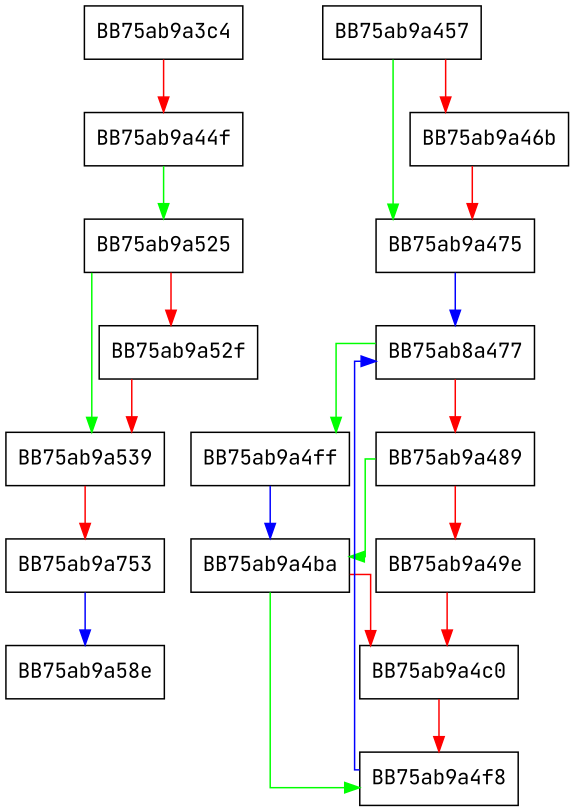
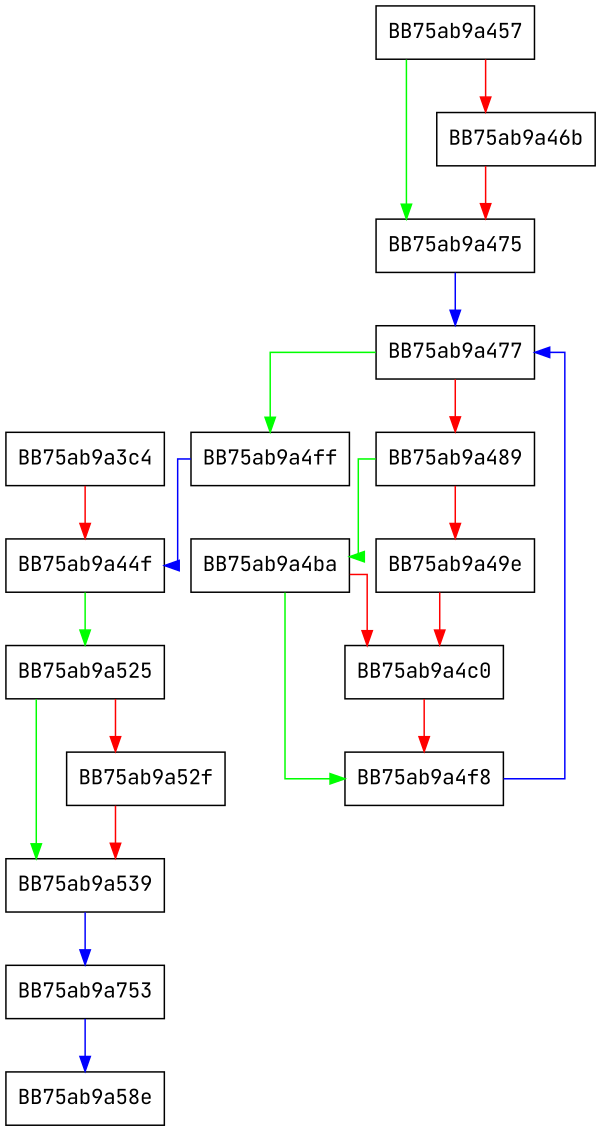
node "BB75ab8a477": label "BB75ab8a477" -> "BB75ab9a477"
edge "BB75ab9a539" -> "BB75ab9a753": color red -> blue
edge "BB75ab9a4ff" -> "BB75ab9a4ba": now "BB75ab9a4ff" -> "BB75ab9a44f"
